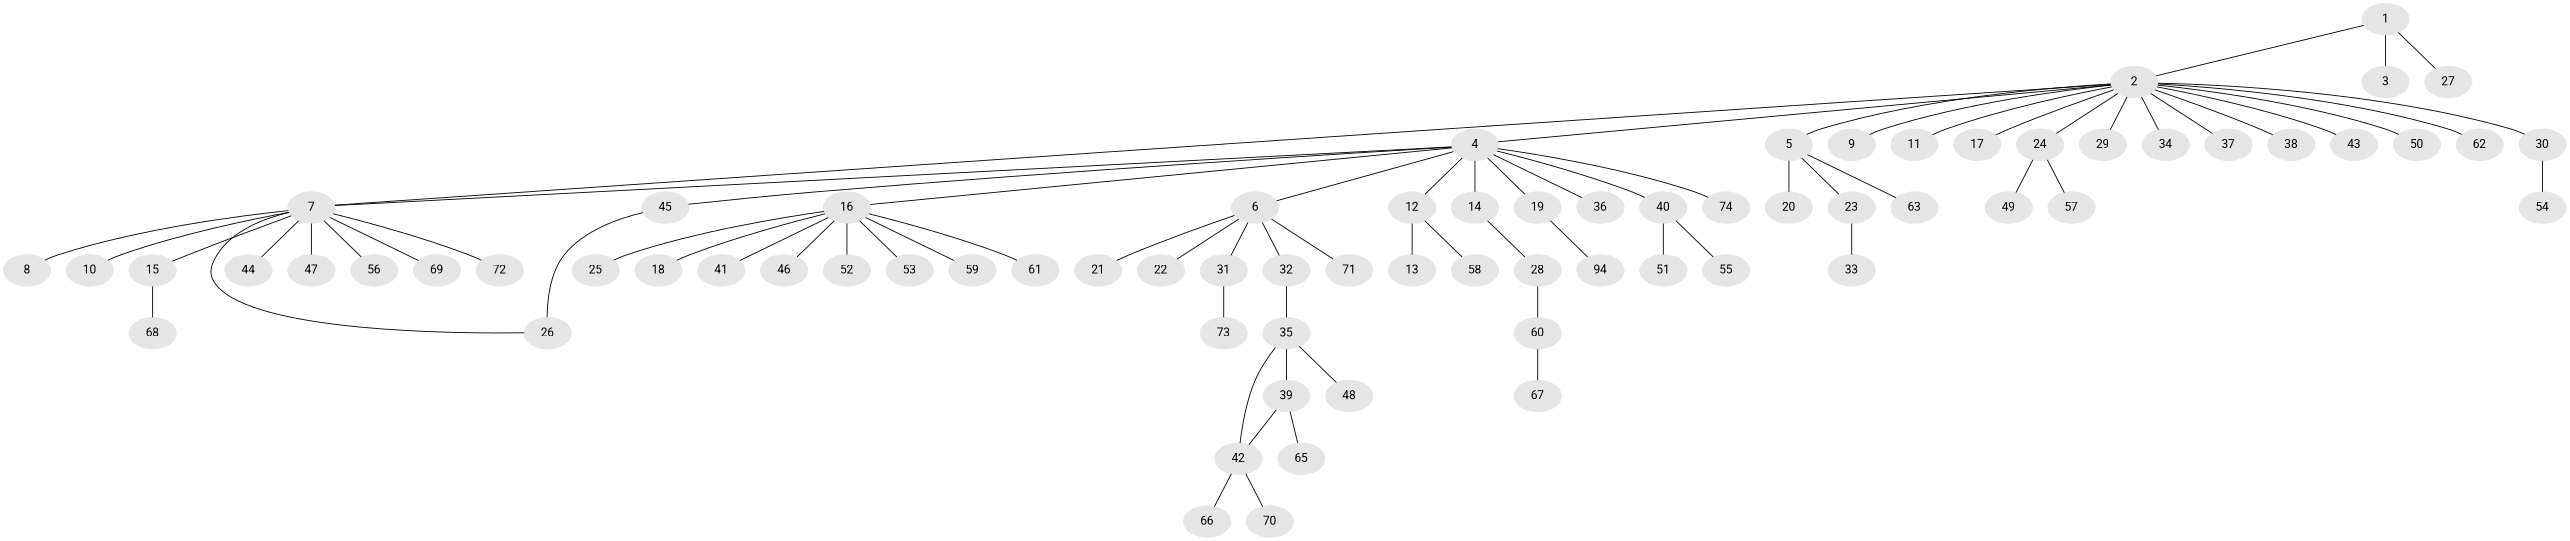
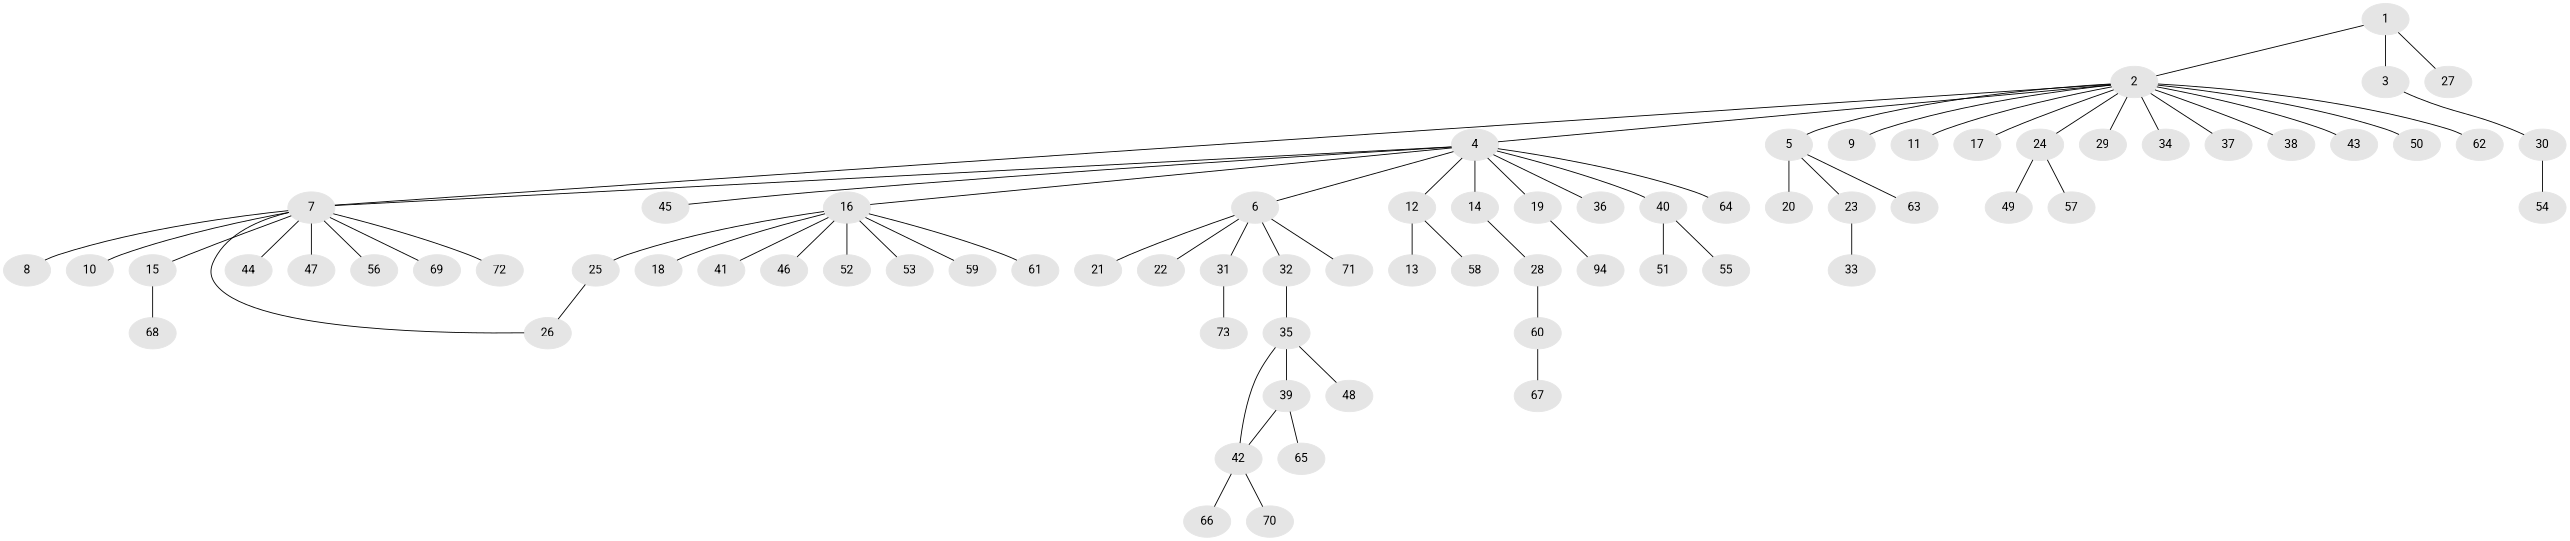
edge "2" -- "30": now "3" -- "30"
node "74": label "74" -> "64"
edge "45" -- "26": now "25" -- "26"
